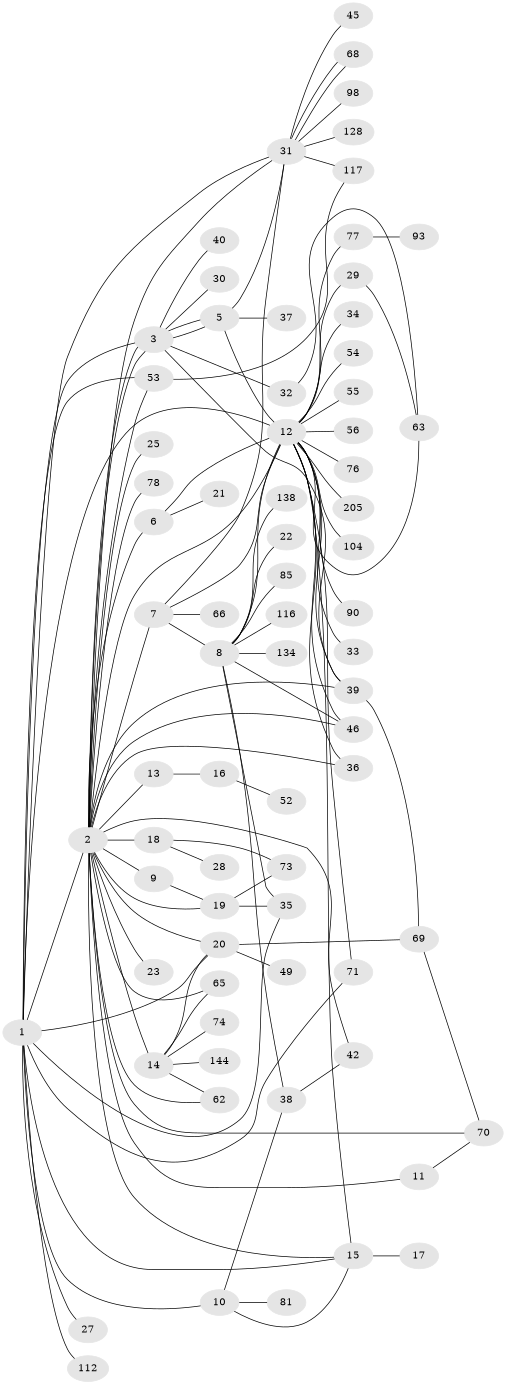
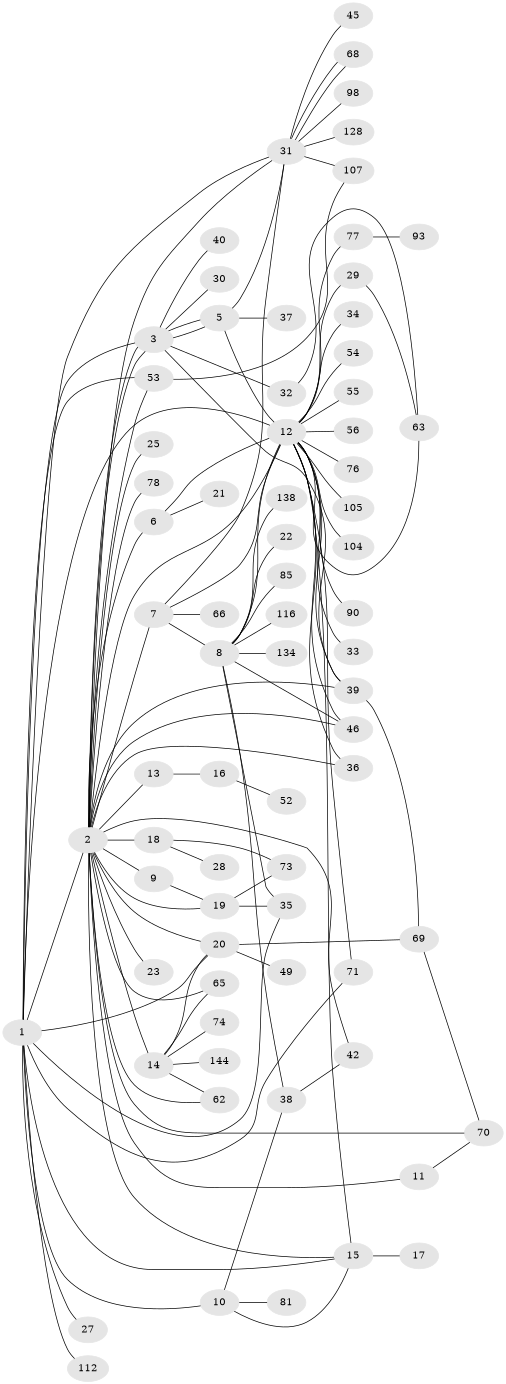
node "117": label "117" -> "107"
node "205": label "205" -> "105"
